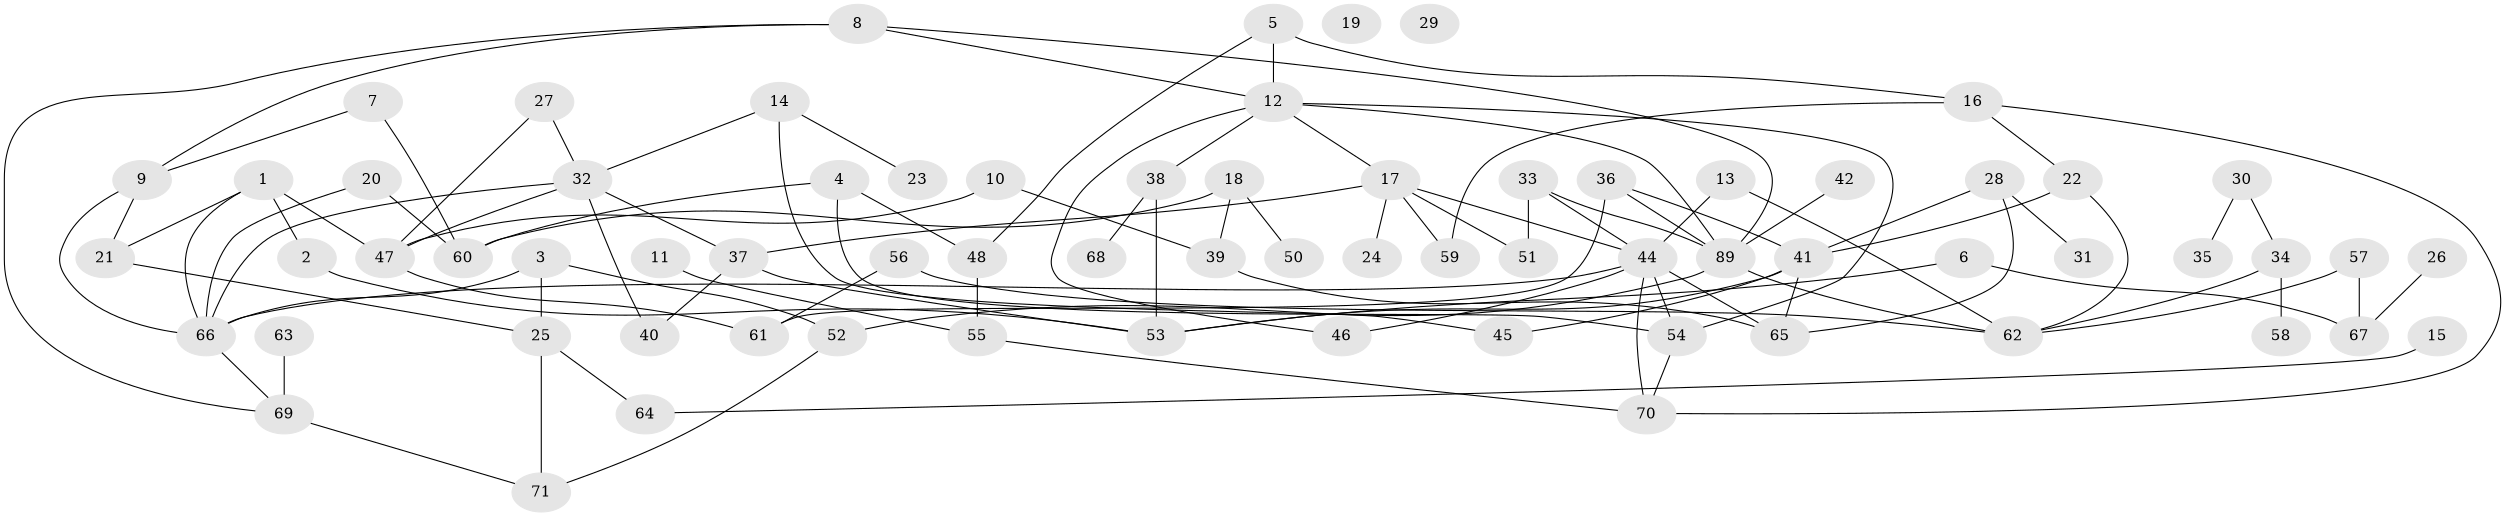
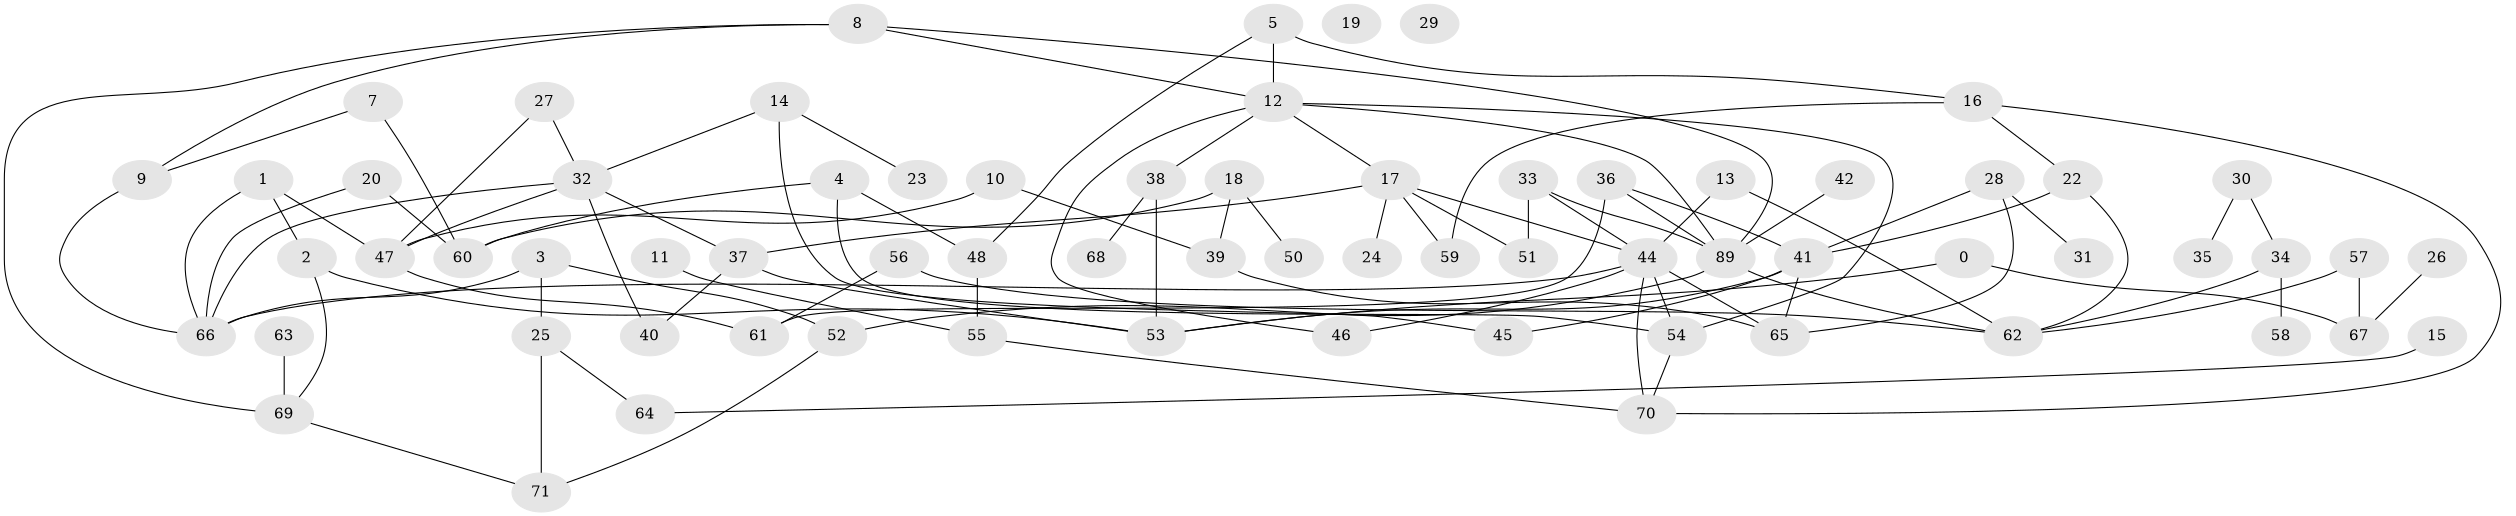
node "21": removed
node "6": label "6" -> "0"
edge "66" -- "69": now "2" -- "69"
